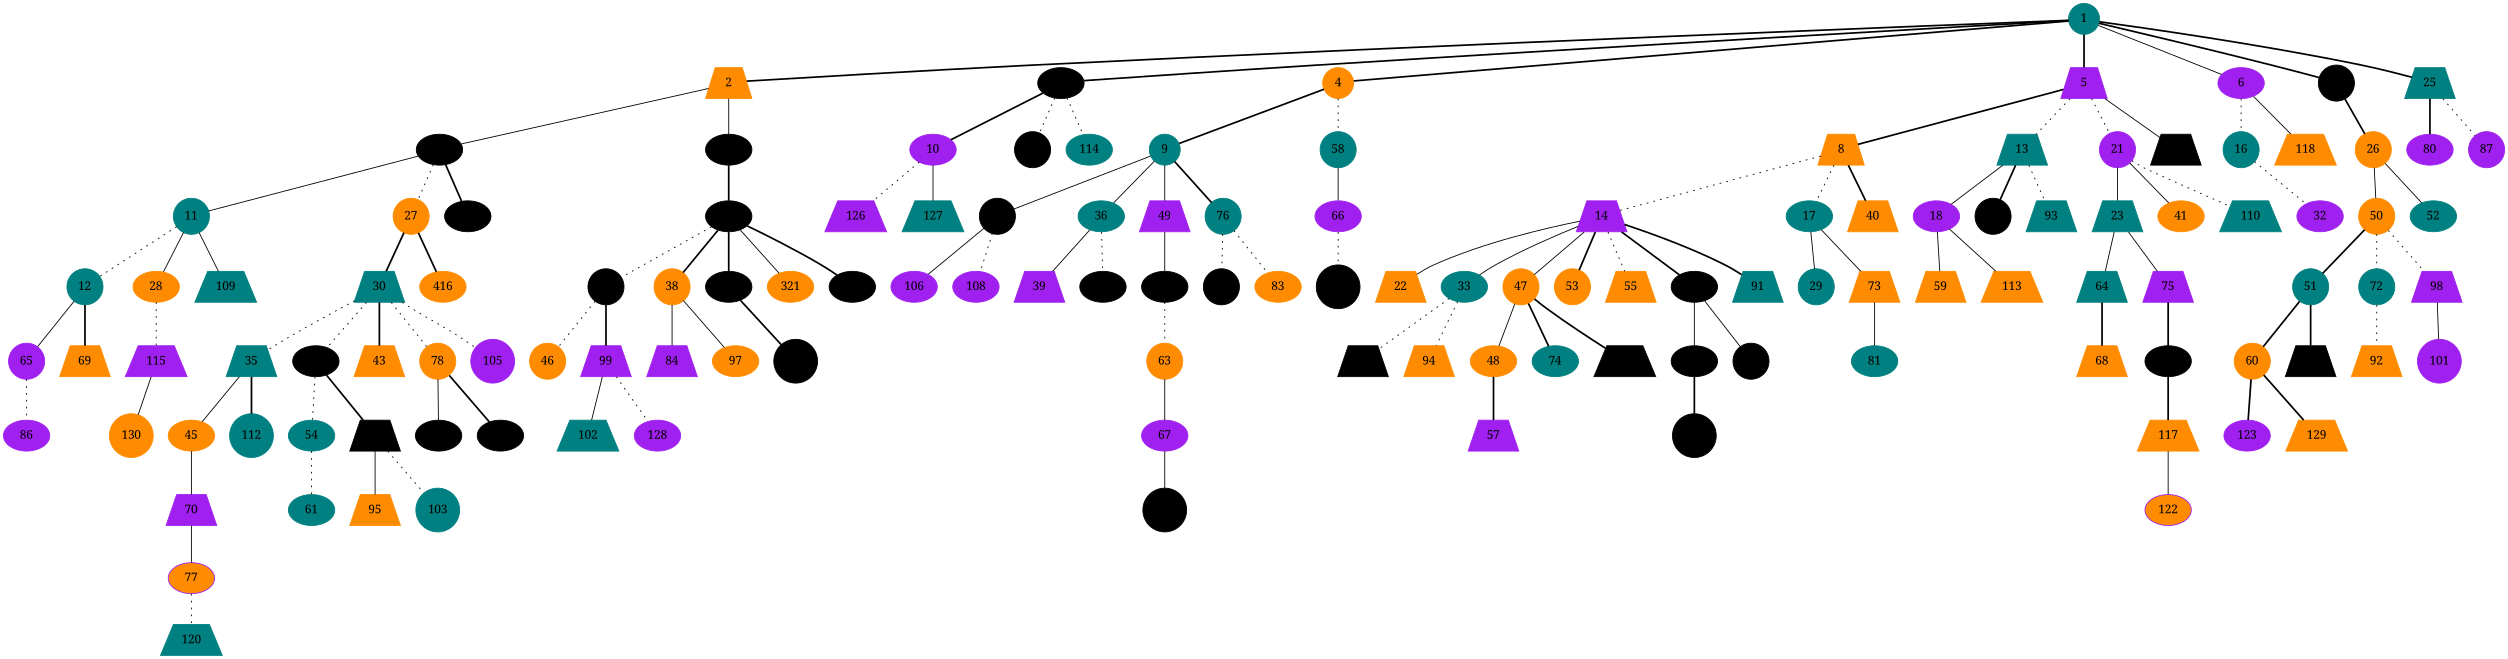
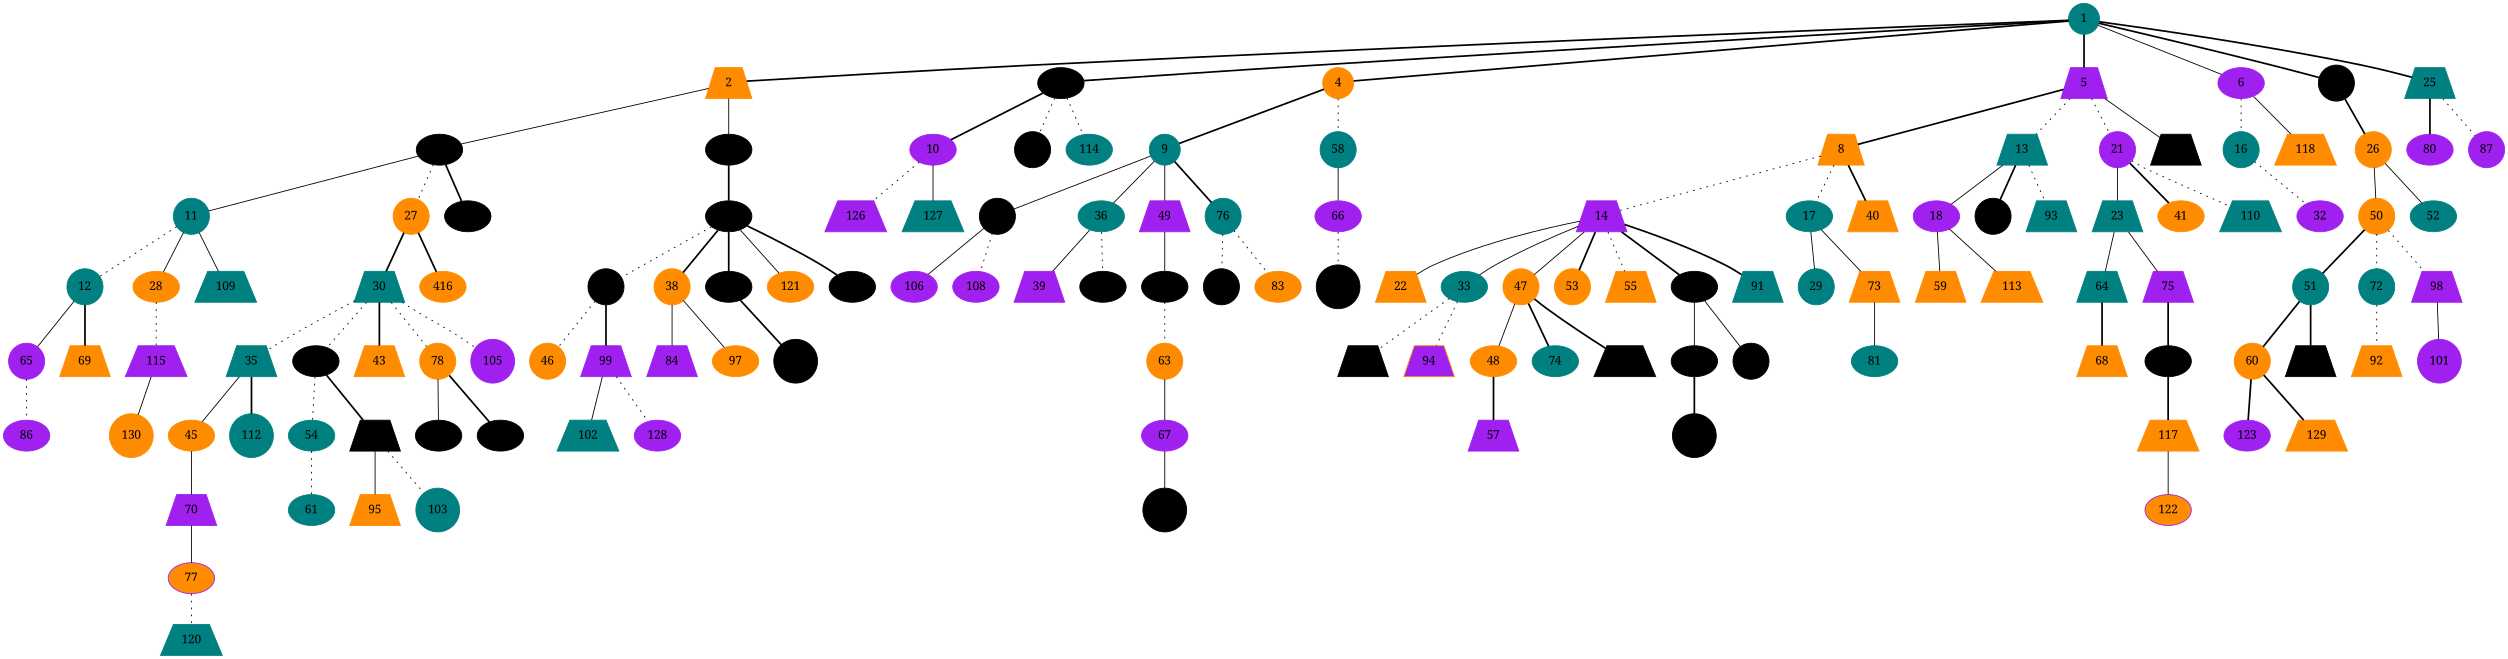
edge "21" -- "41": style solid -> bold
node "321": label "321" -> "121"
node "94": fillcolor darkorange -> purple
